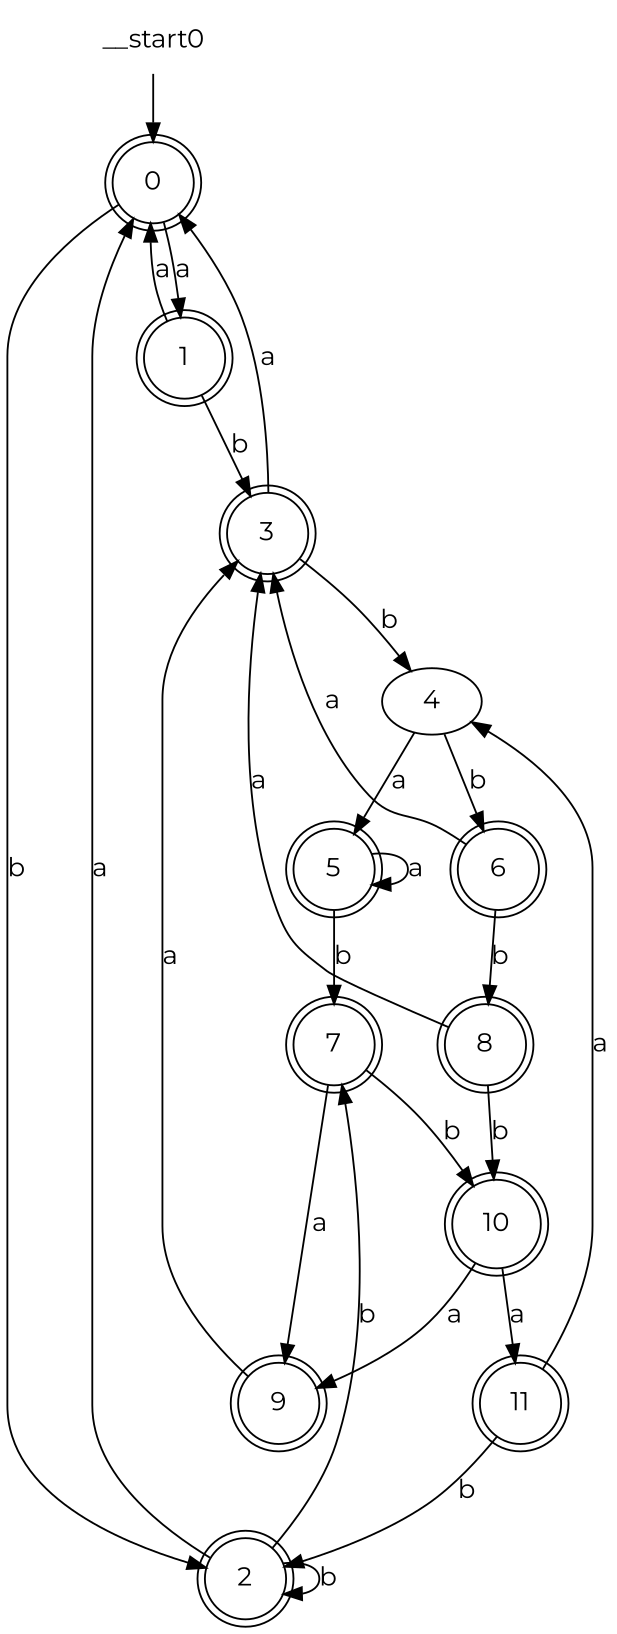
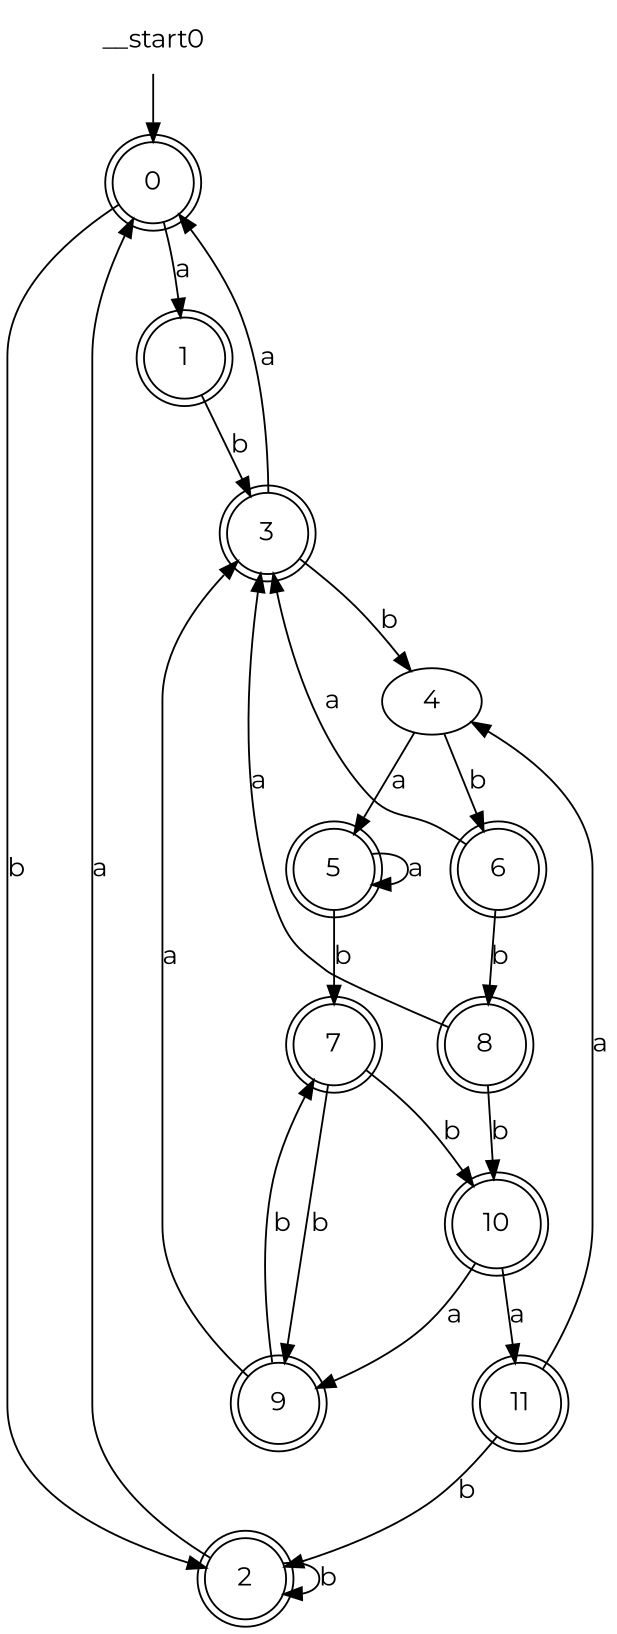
edge "1" -> "0": removed, label "a"
edge "7" -> "9": label "a" -> "b"
edge "2" -> "7": now "9" -> "7"
